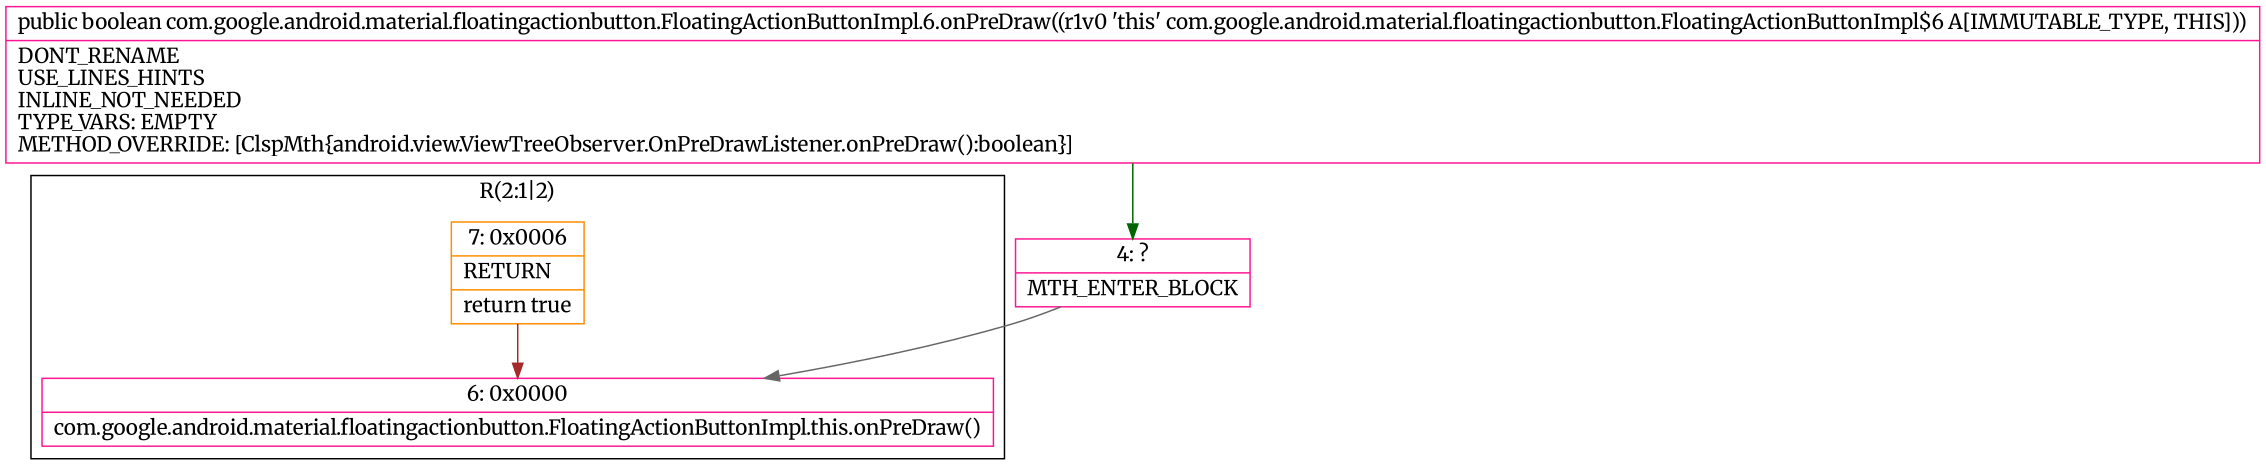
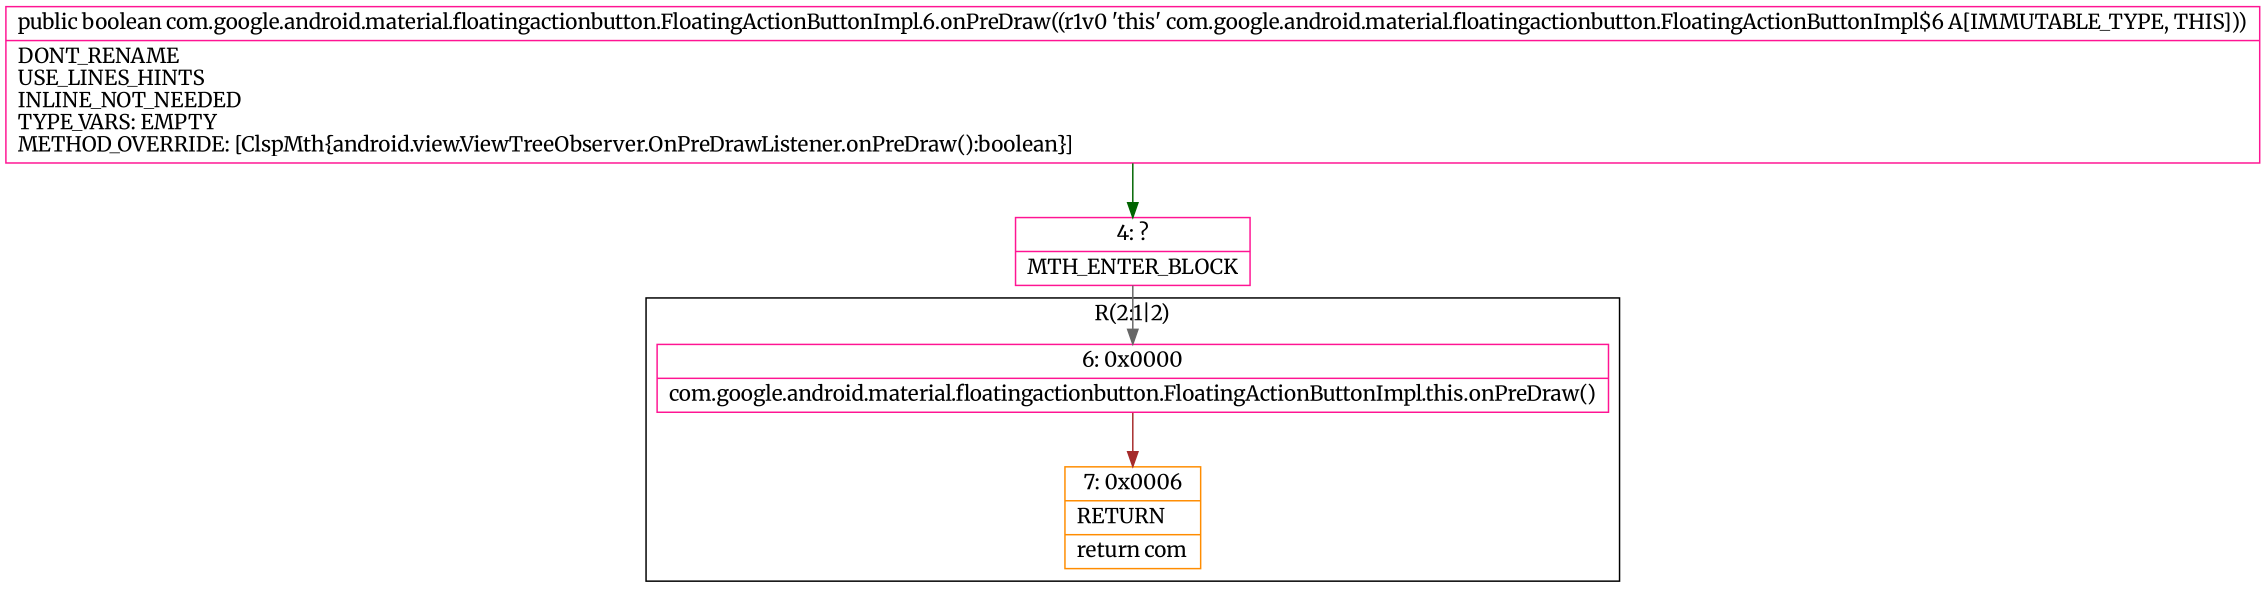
node "7: 0x0006": text "return true" -> "return com"
edge "7: 0x0006" -> "6: 0x0000": reversed
